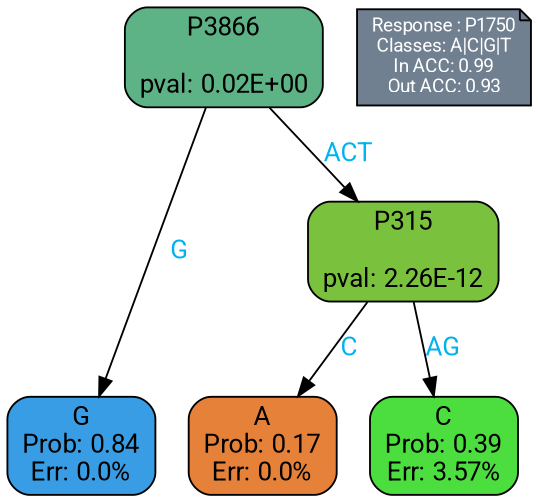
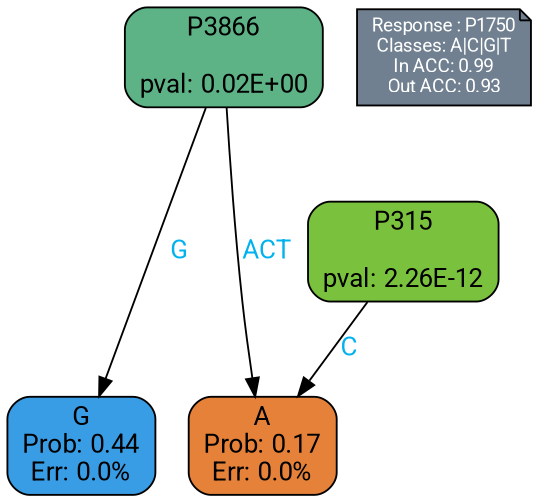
edge "P3866 pval: 0.02E+00" -> "P315 pval: 2.26E-12": now "P3866 pval: 0.02E+00" -> "A Prob: 0.17 Err: 0.0%"
node "G Prob: 0.84 Err: 0.0%": label "G Prob: 0.84 Err: 0.0%" -> "G Prob: 0.44 Err: 0.0%"
node "C Prob: 0.39 Err: 3.57%": removed
